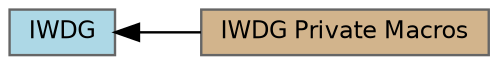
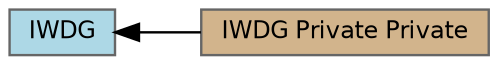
node "IWDG Private Macros": label "IWDG Private Macros" -> "IWDG Private Private"
